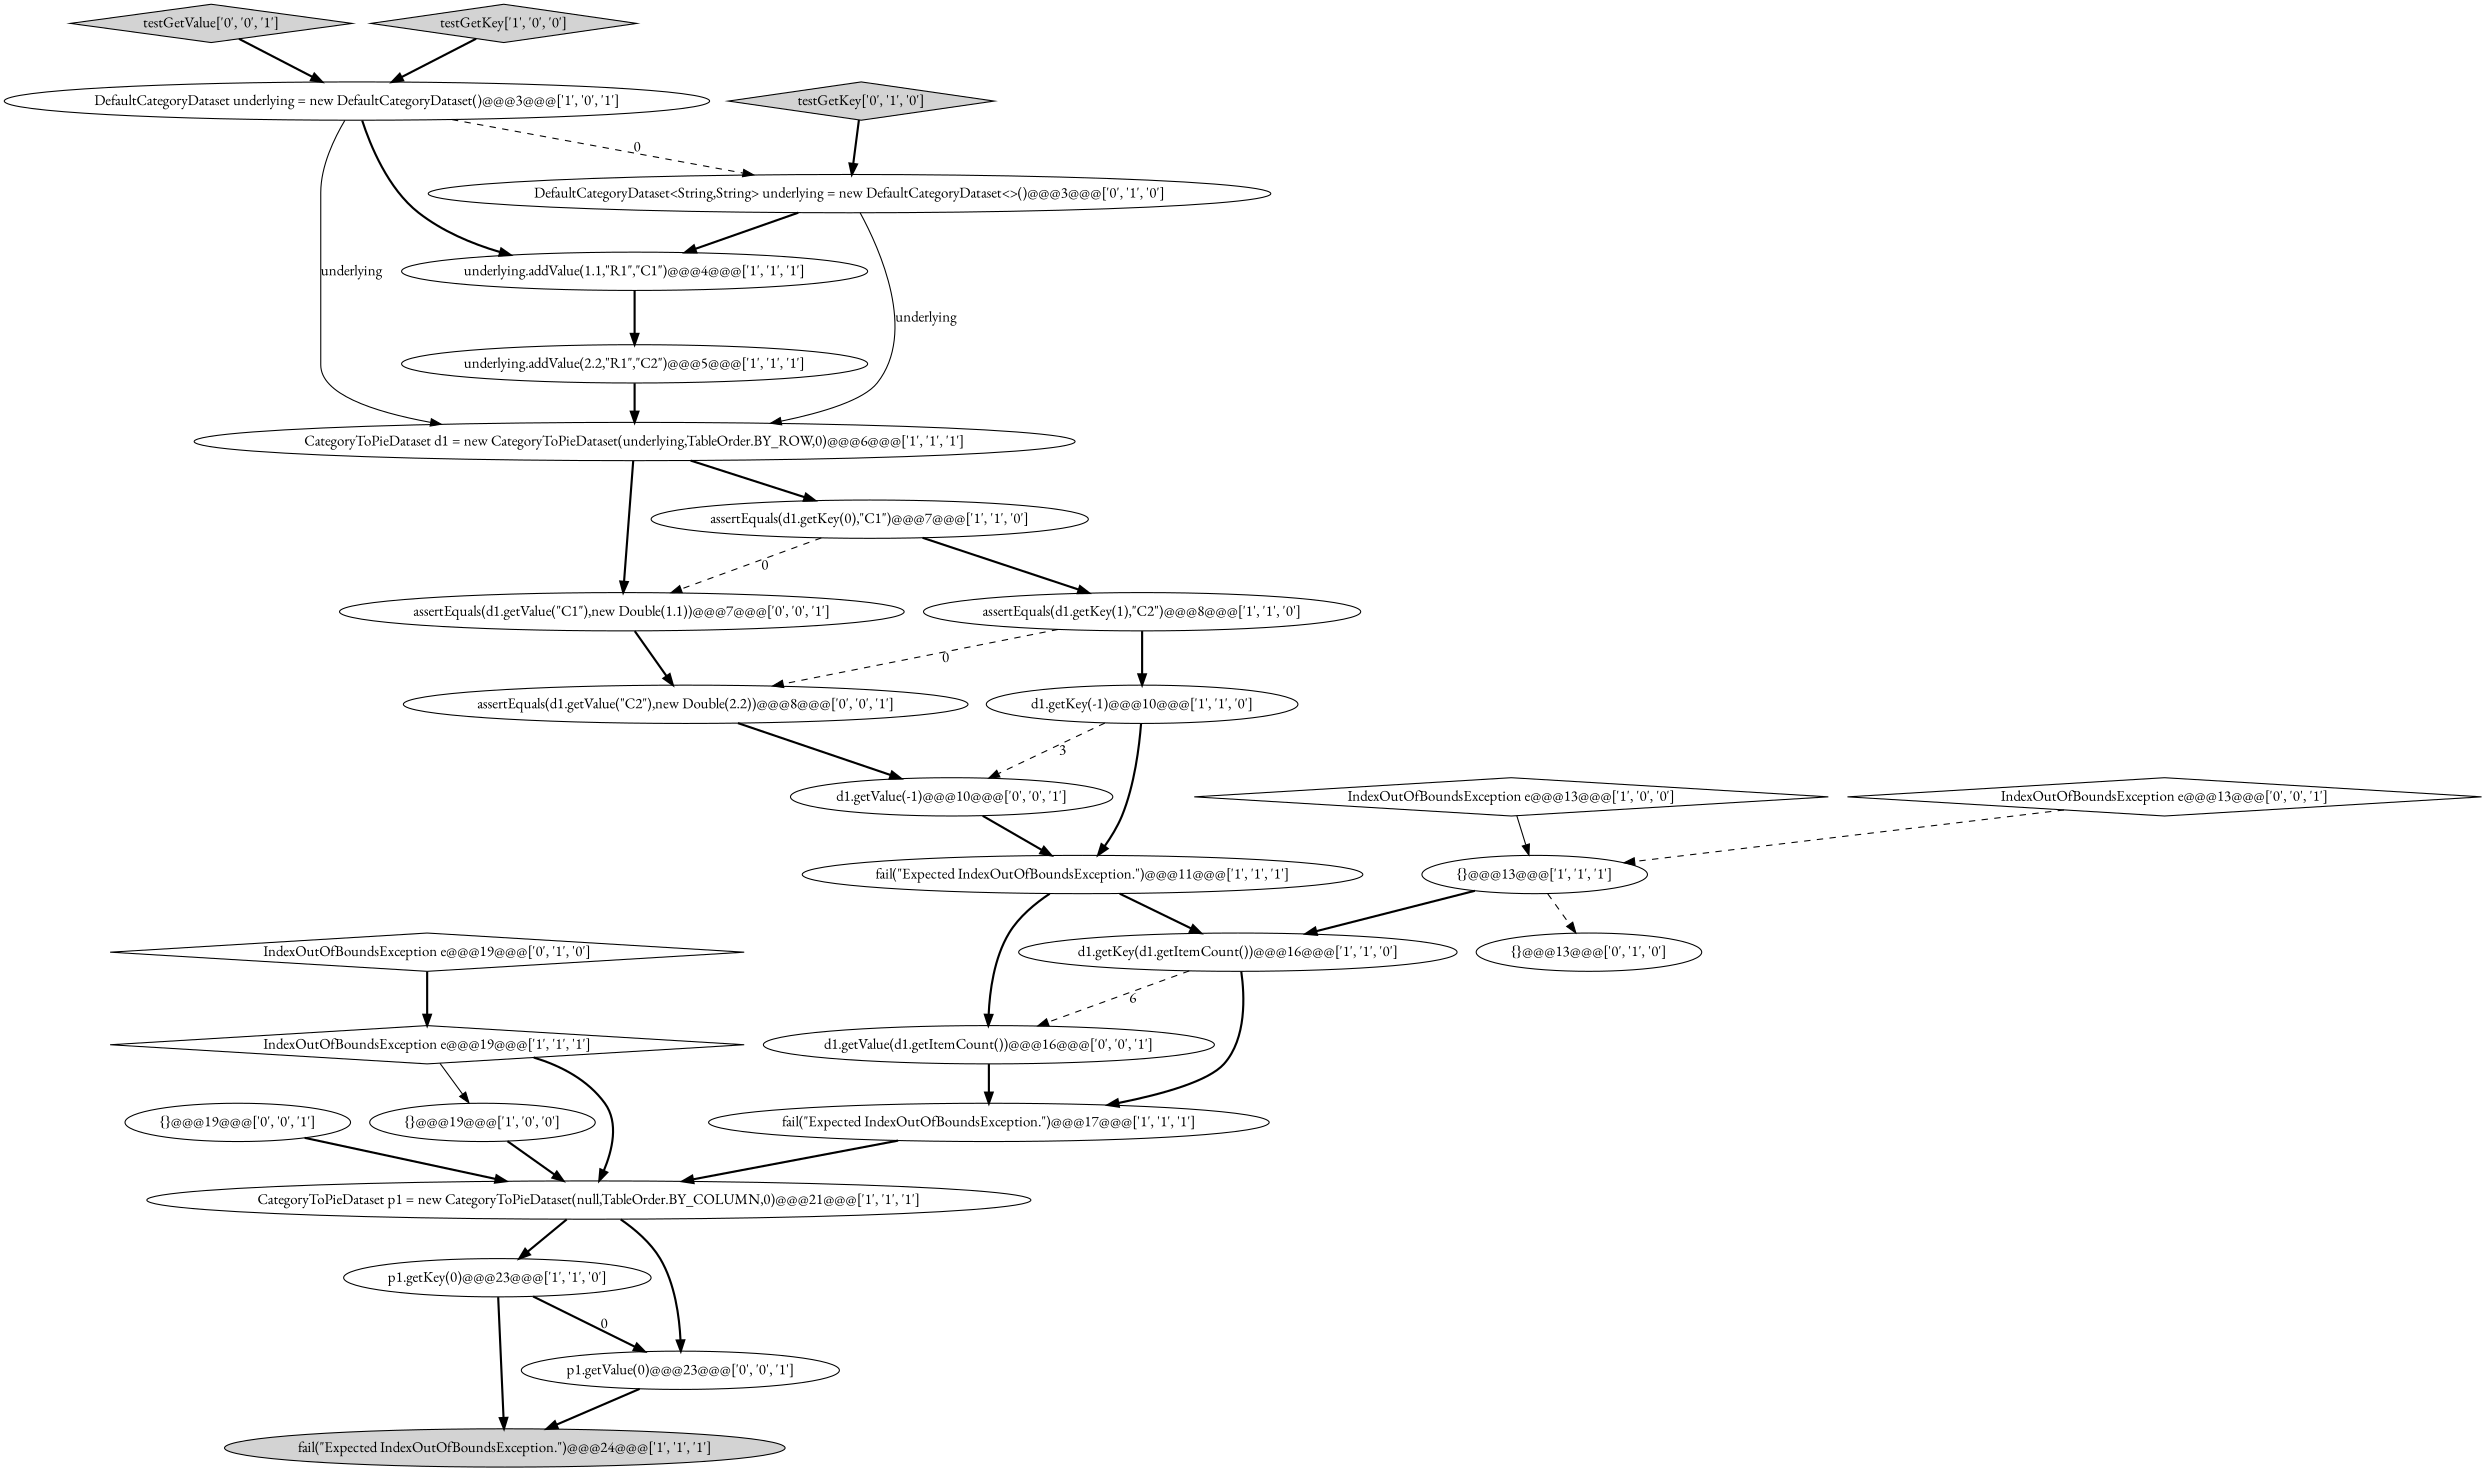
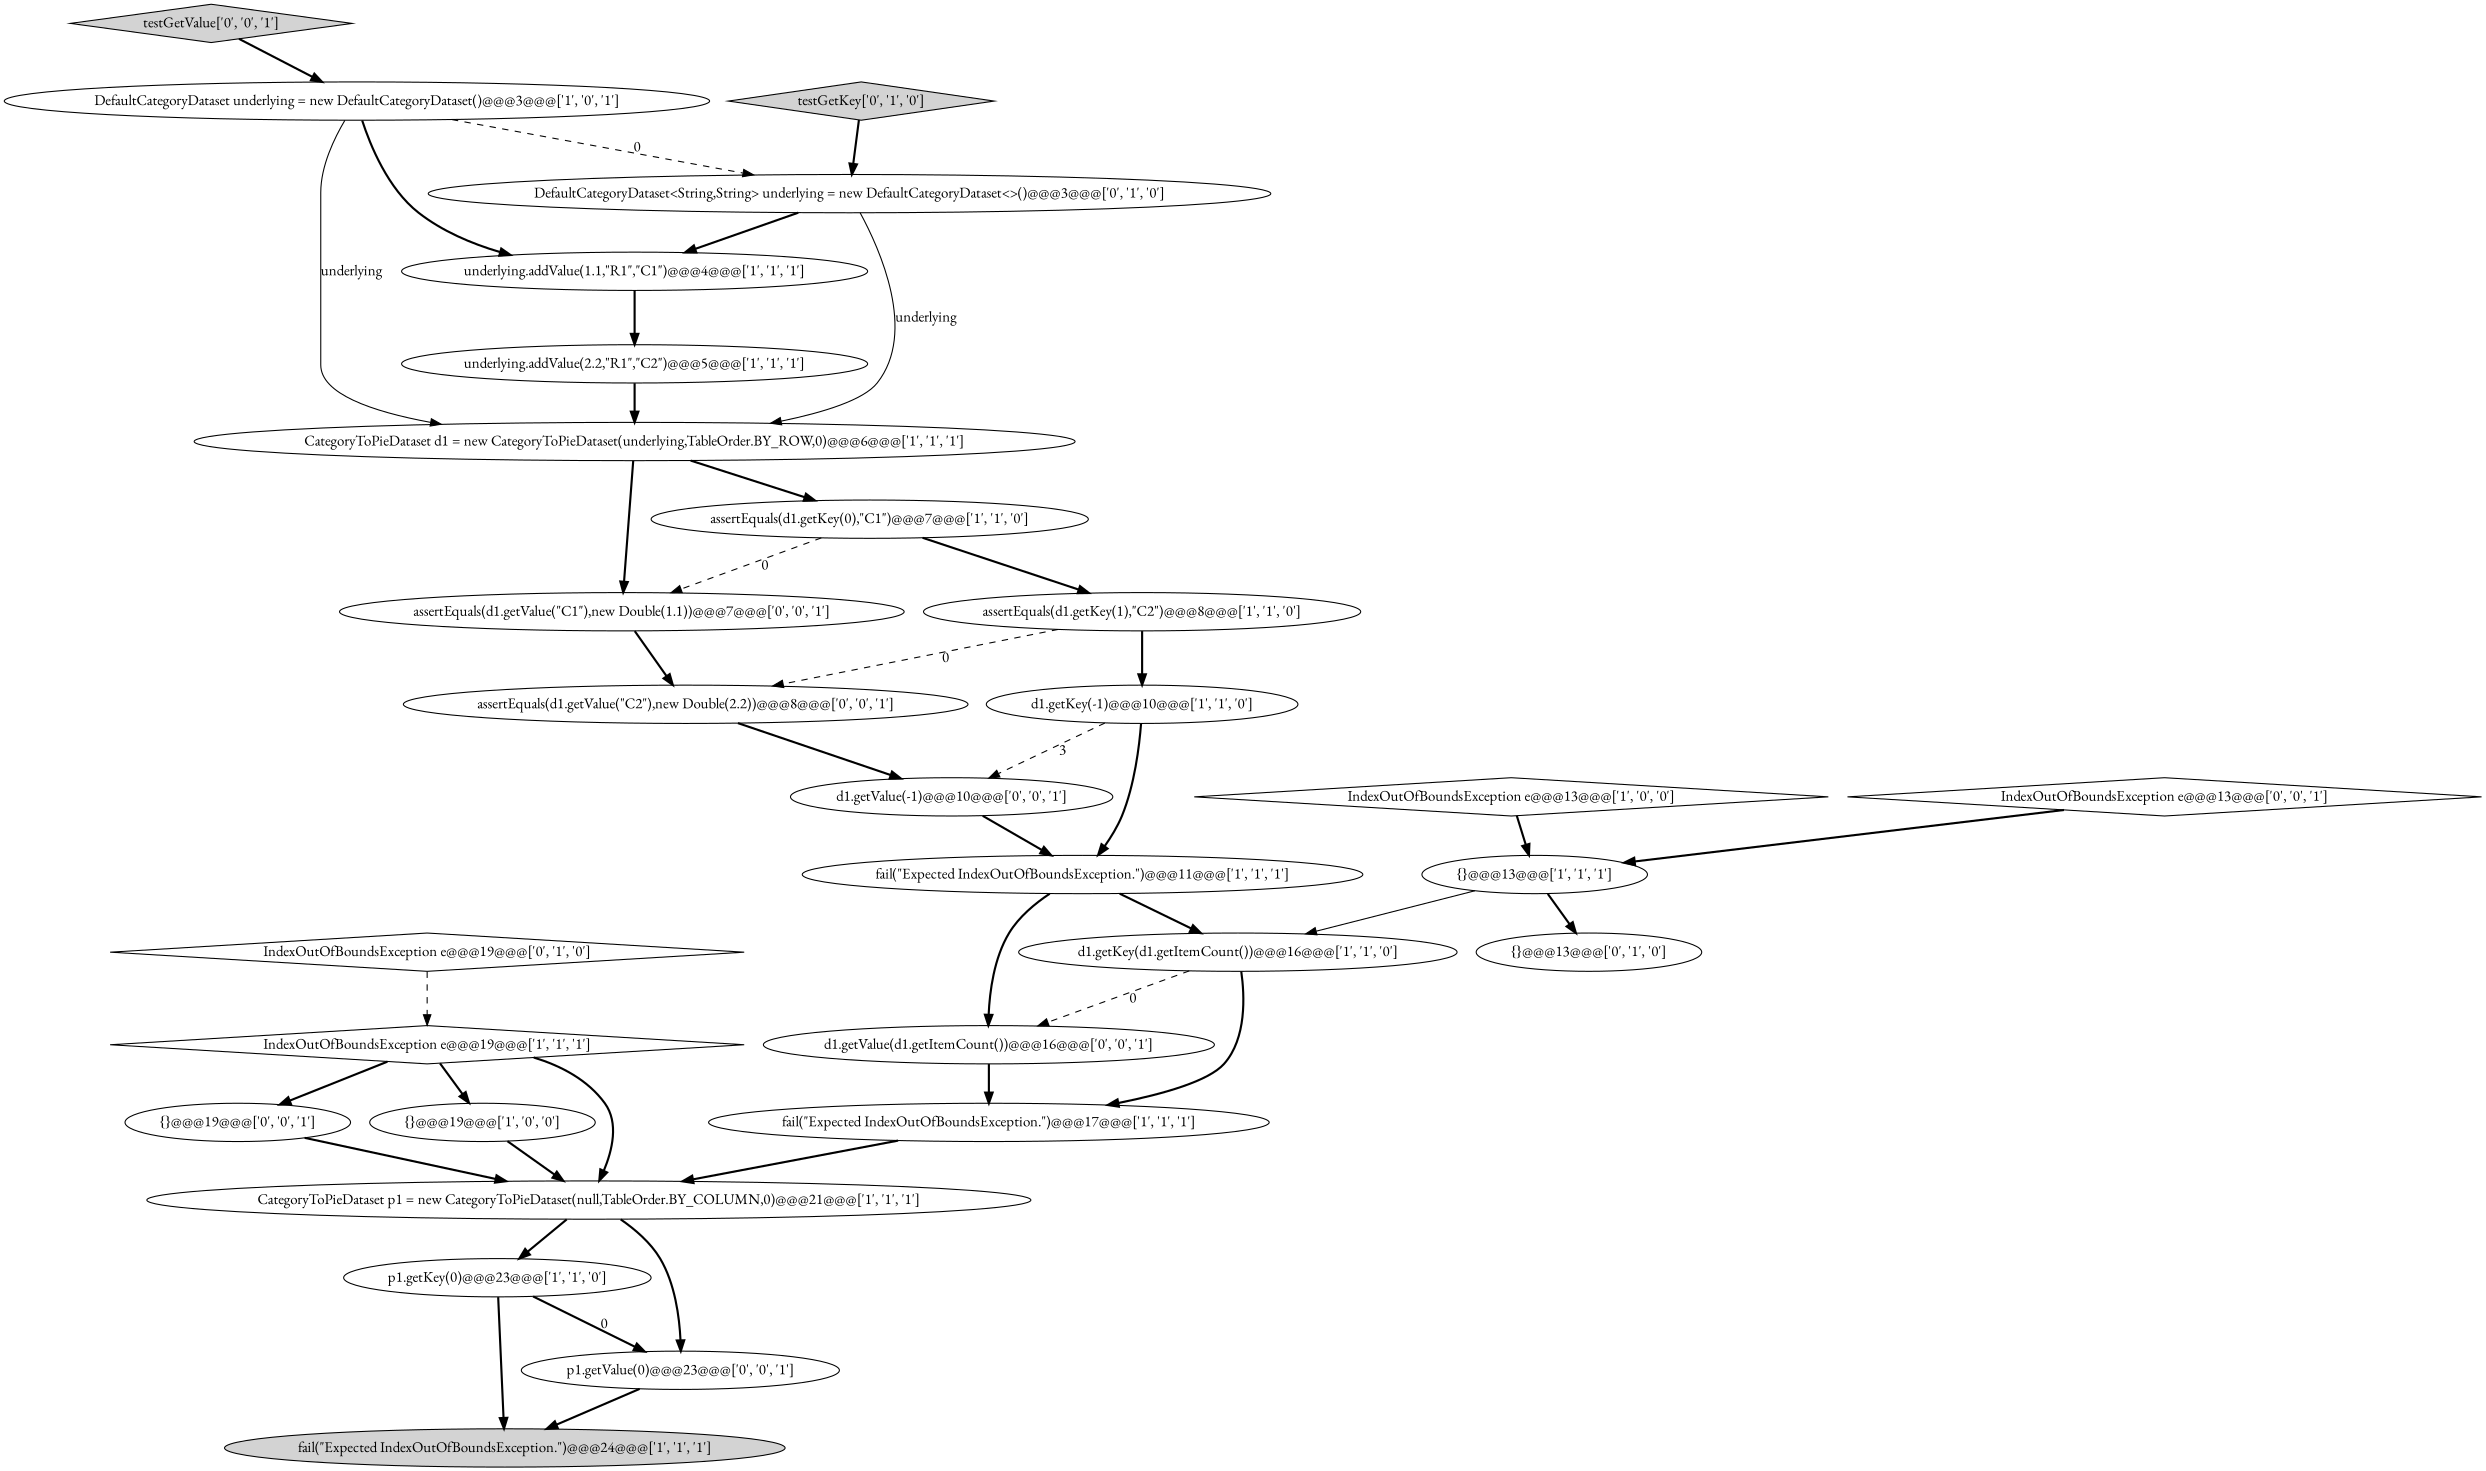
node "testGetKey['1', '0', '0']": removed
edge "IndexOutOfBoundsException e@@@13@@@['1', '0', '0']" -> "{}@@@13@@@['1', '1', '1']": style solid -> bold
edge "IndexOutOfBoundsException e@@@13@@@['0', '0', '1']" -> "{}@@@13@@@['1', '1', '1']": style dashed -> bold
edge "{}@@@13@@@['1', '1', '1']" -> "{}@@@13@@@['0', '1', '0']": style dashed -> bold
edge "{}@@@13@@@['1', '1', '1']" -> "d1.getKey(d1.getItemCount())@@@16@@@['1', '1', '0']": style bold -> solid
edge "IndexOutOfBoundsException e@@@19@@@['0', '1', '0']" -> "IndexOutOfBoundsException e@@@19@@@['1', '1', '1']": style bold -> dashed
edge "d1.getKey(d1.getItemCount())@@@16@@@['1', '1', '0']" -> "d1.getValue(d1.getItemCount())@@@16@@@['0', '0', '1']": label "6" -> "0"
edge "IndexOutOfBoundsException e@@@19@@@['1', '1', '1']" -> "{}@@@19@@@['1', '0', '0']": style solid -> bold
edge "IndexOutOfBoundsException e@@@19@@@['1', '1', '1']" -> "{}@@@19@@@['0', '0', '1']": added
